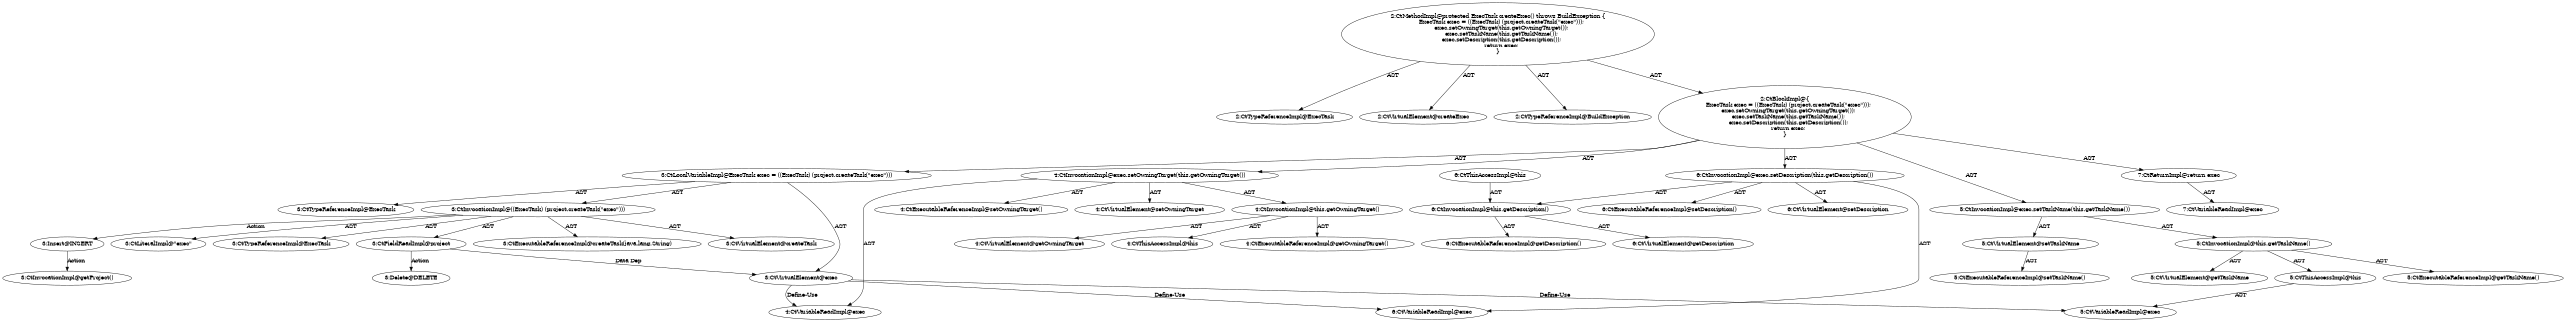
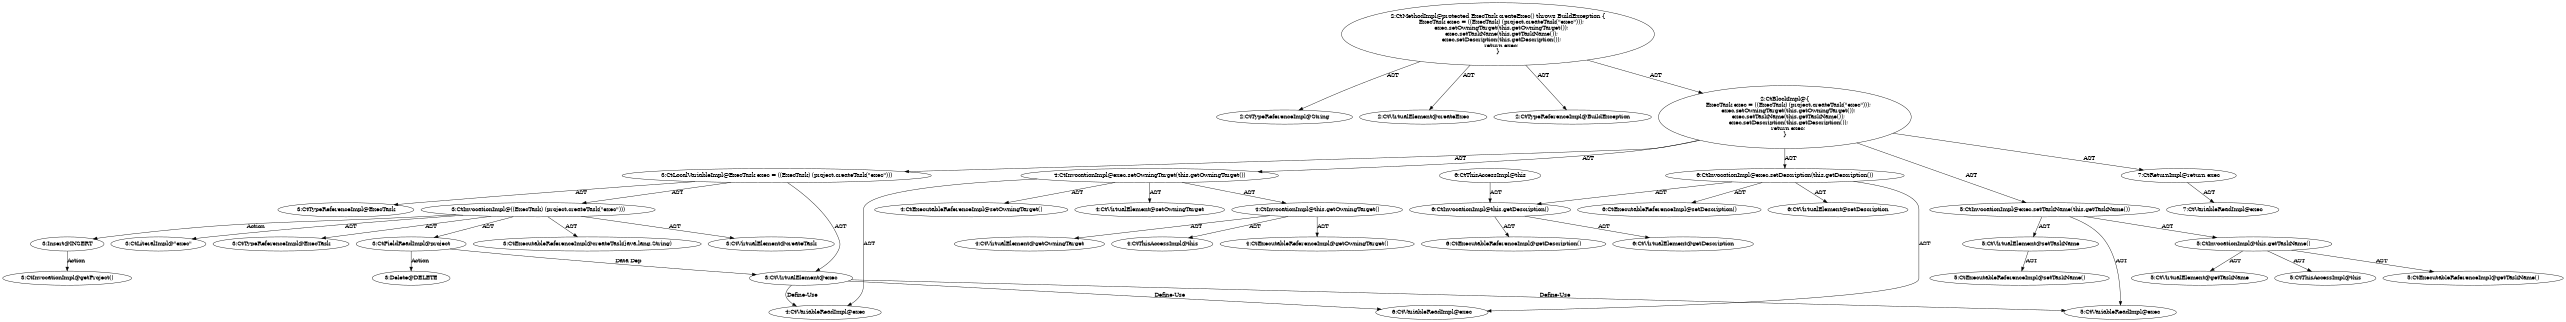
node "2:CtTypeReferenceImpl@ExecTask": label "2:CtTypeReferenceImpl@ExecTask" -> "2:CtTypeReferenceImpl@String"
edge "5:CtThisAccessImpl@this" -> "5:CtVariableReadImpl@exec": now "5:CtInvocationImpl@exec.setTaskName(this.getTaskName())" -> "5:CtVariableReadImpl@exec"
